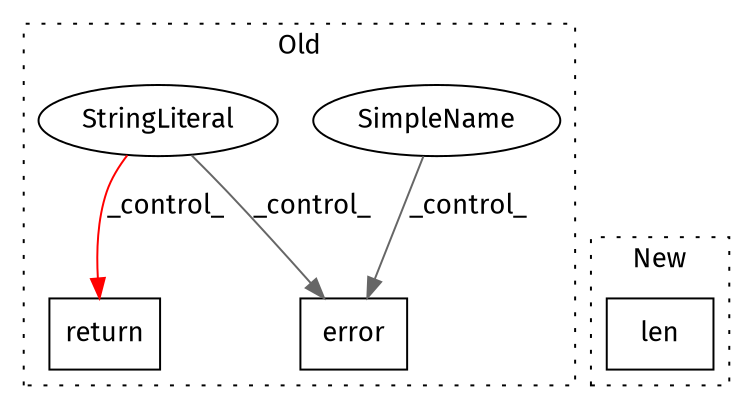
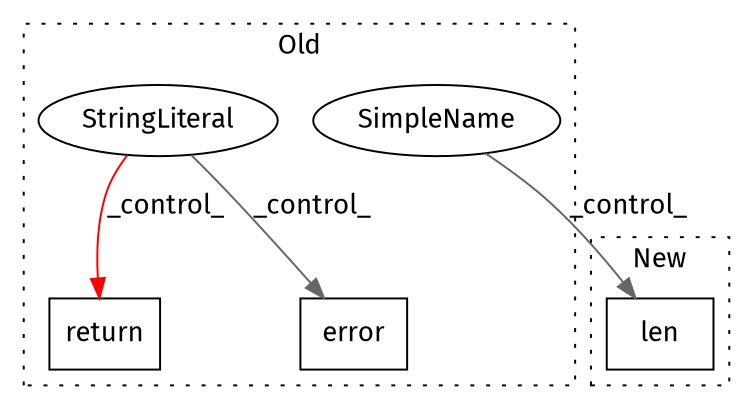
edge "SimpleName" -> "error": now "SimpleName" -> "len"
